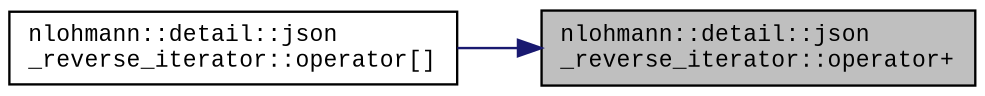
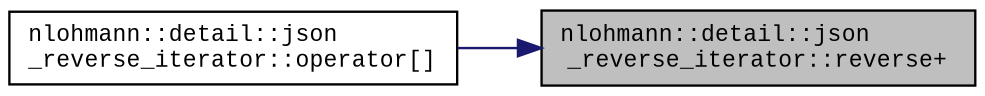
node "nlohmann::detail::json _reverse_iterator::operator+": label "nlohmann::detail::json _reverse_iterator::operator+" -> "nlohmann::detail::json _reverse_iterator::reverse+"
